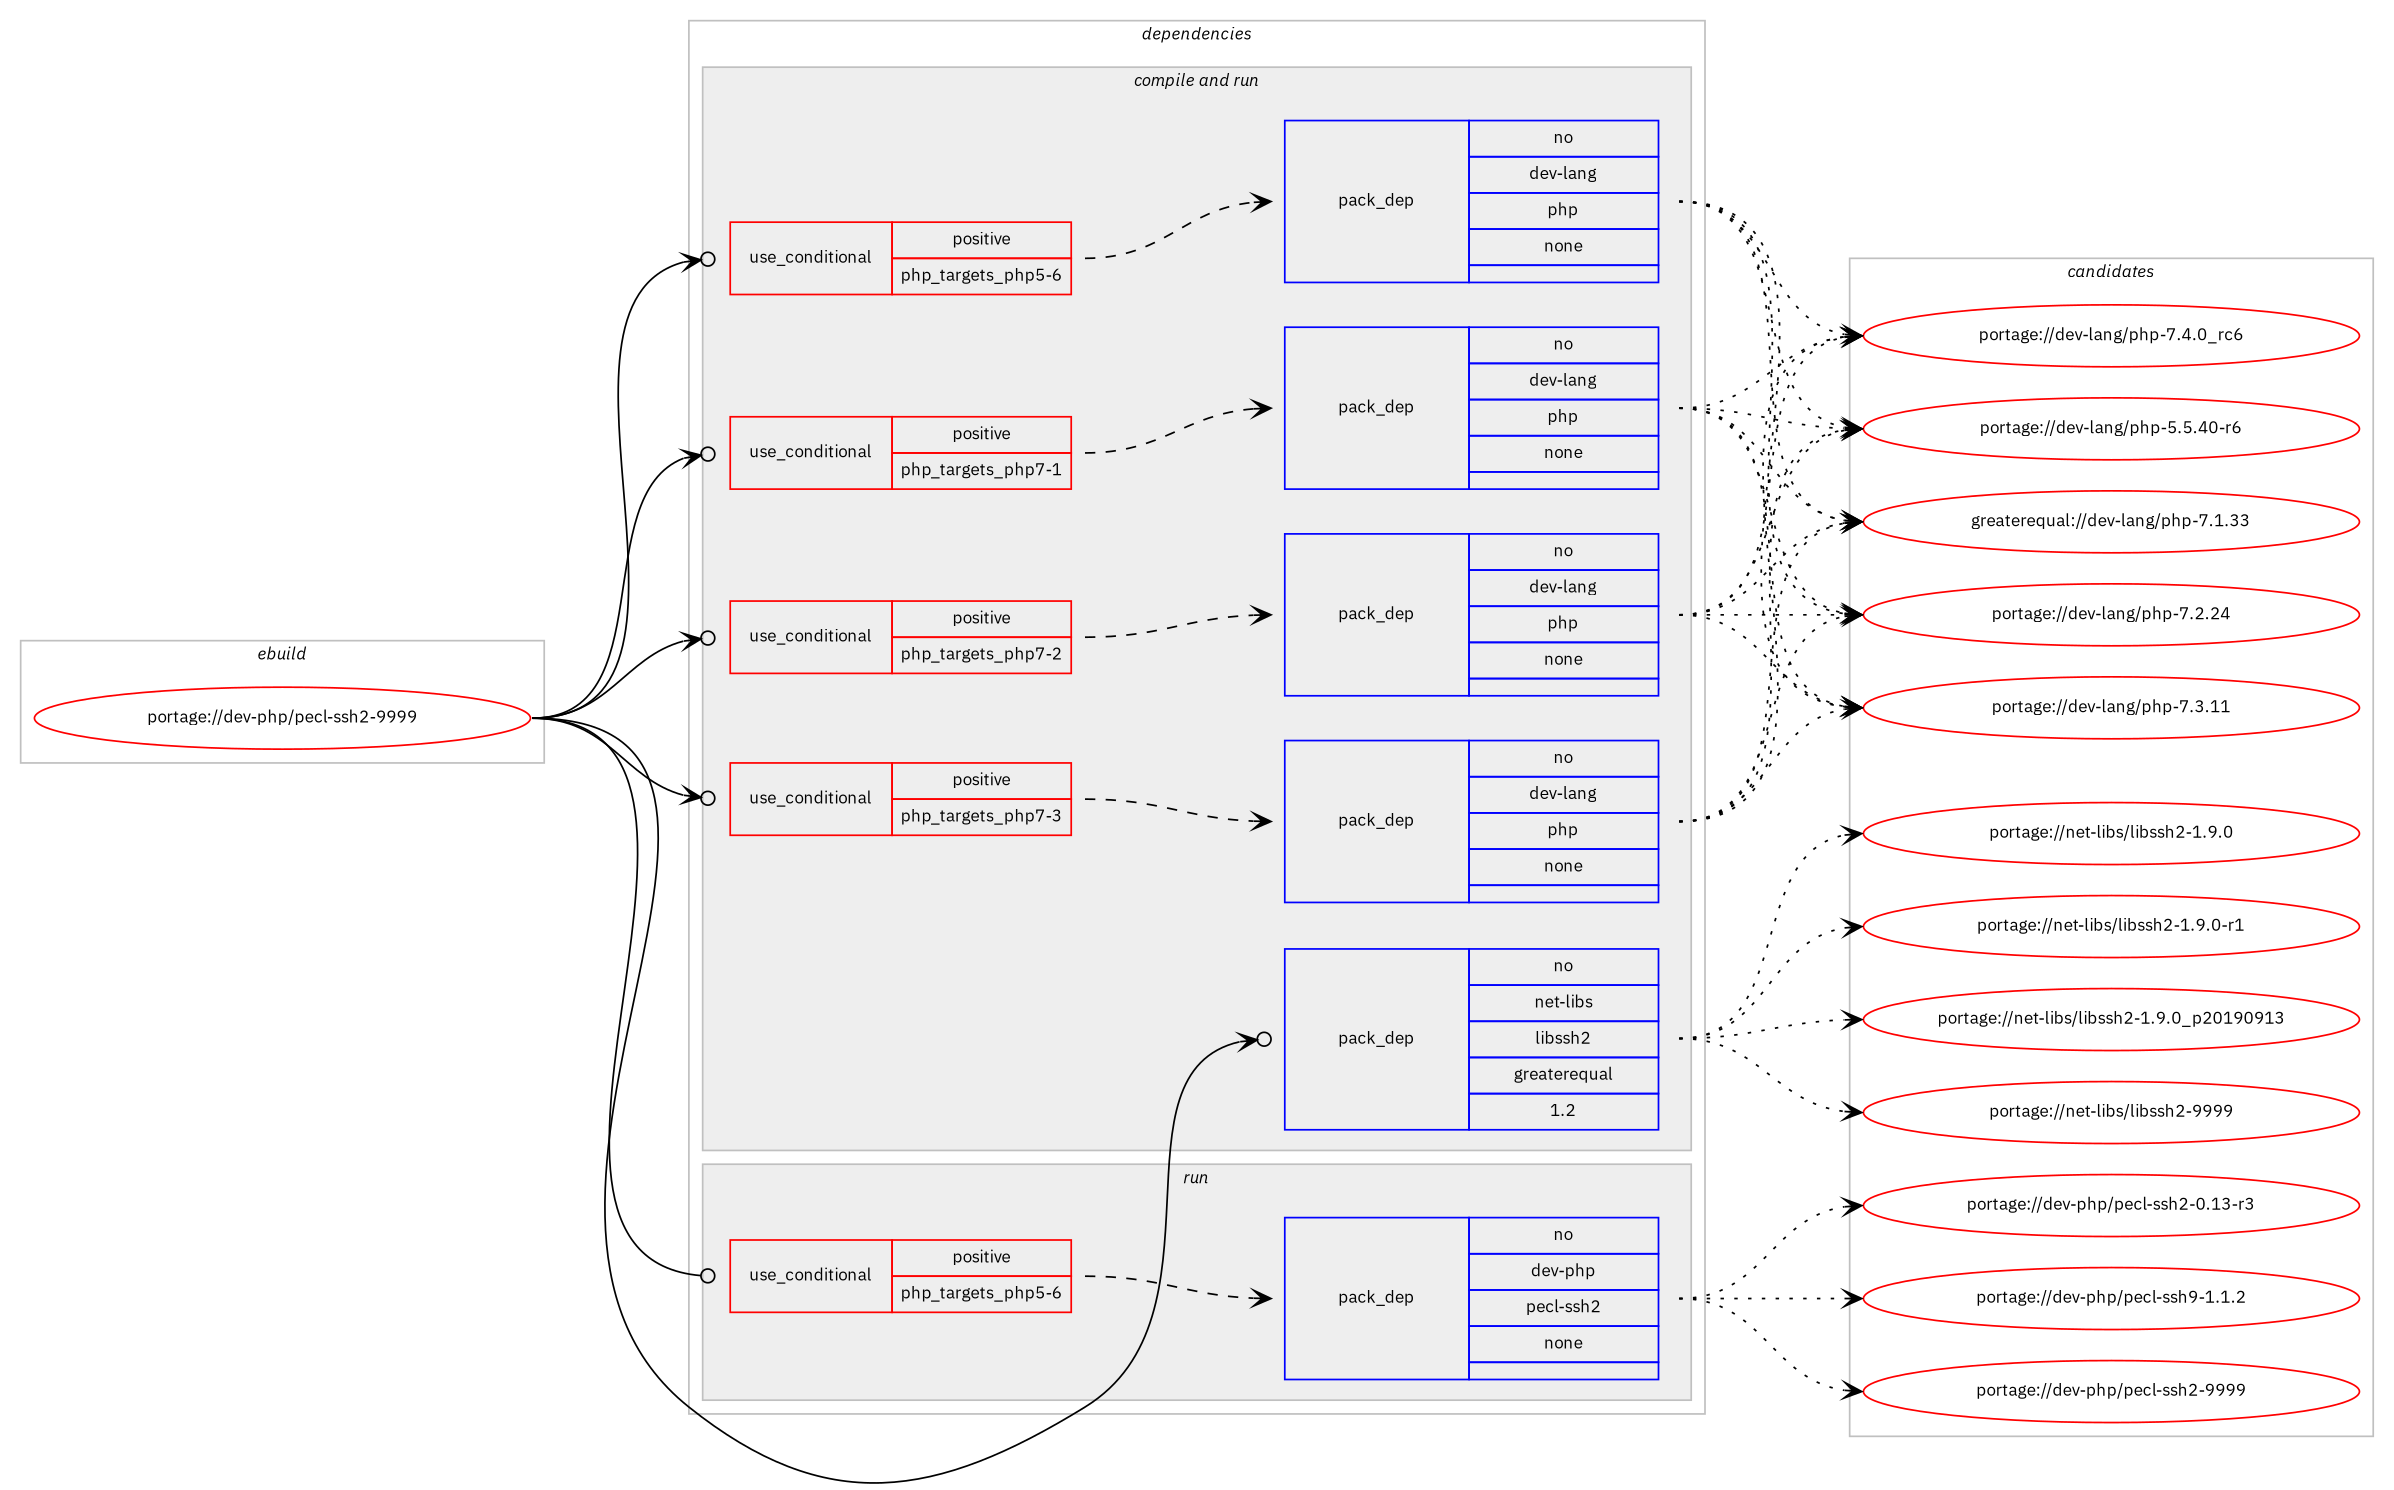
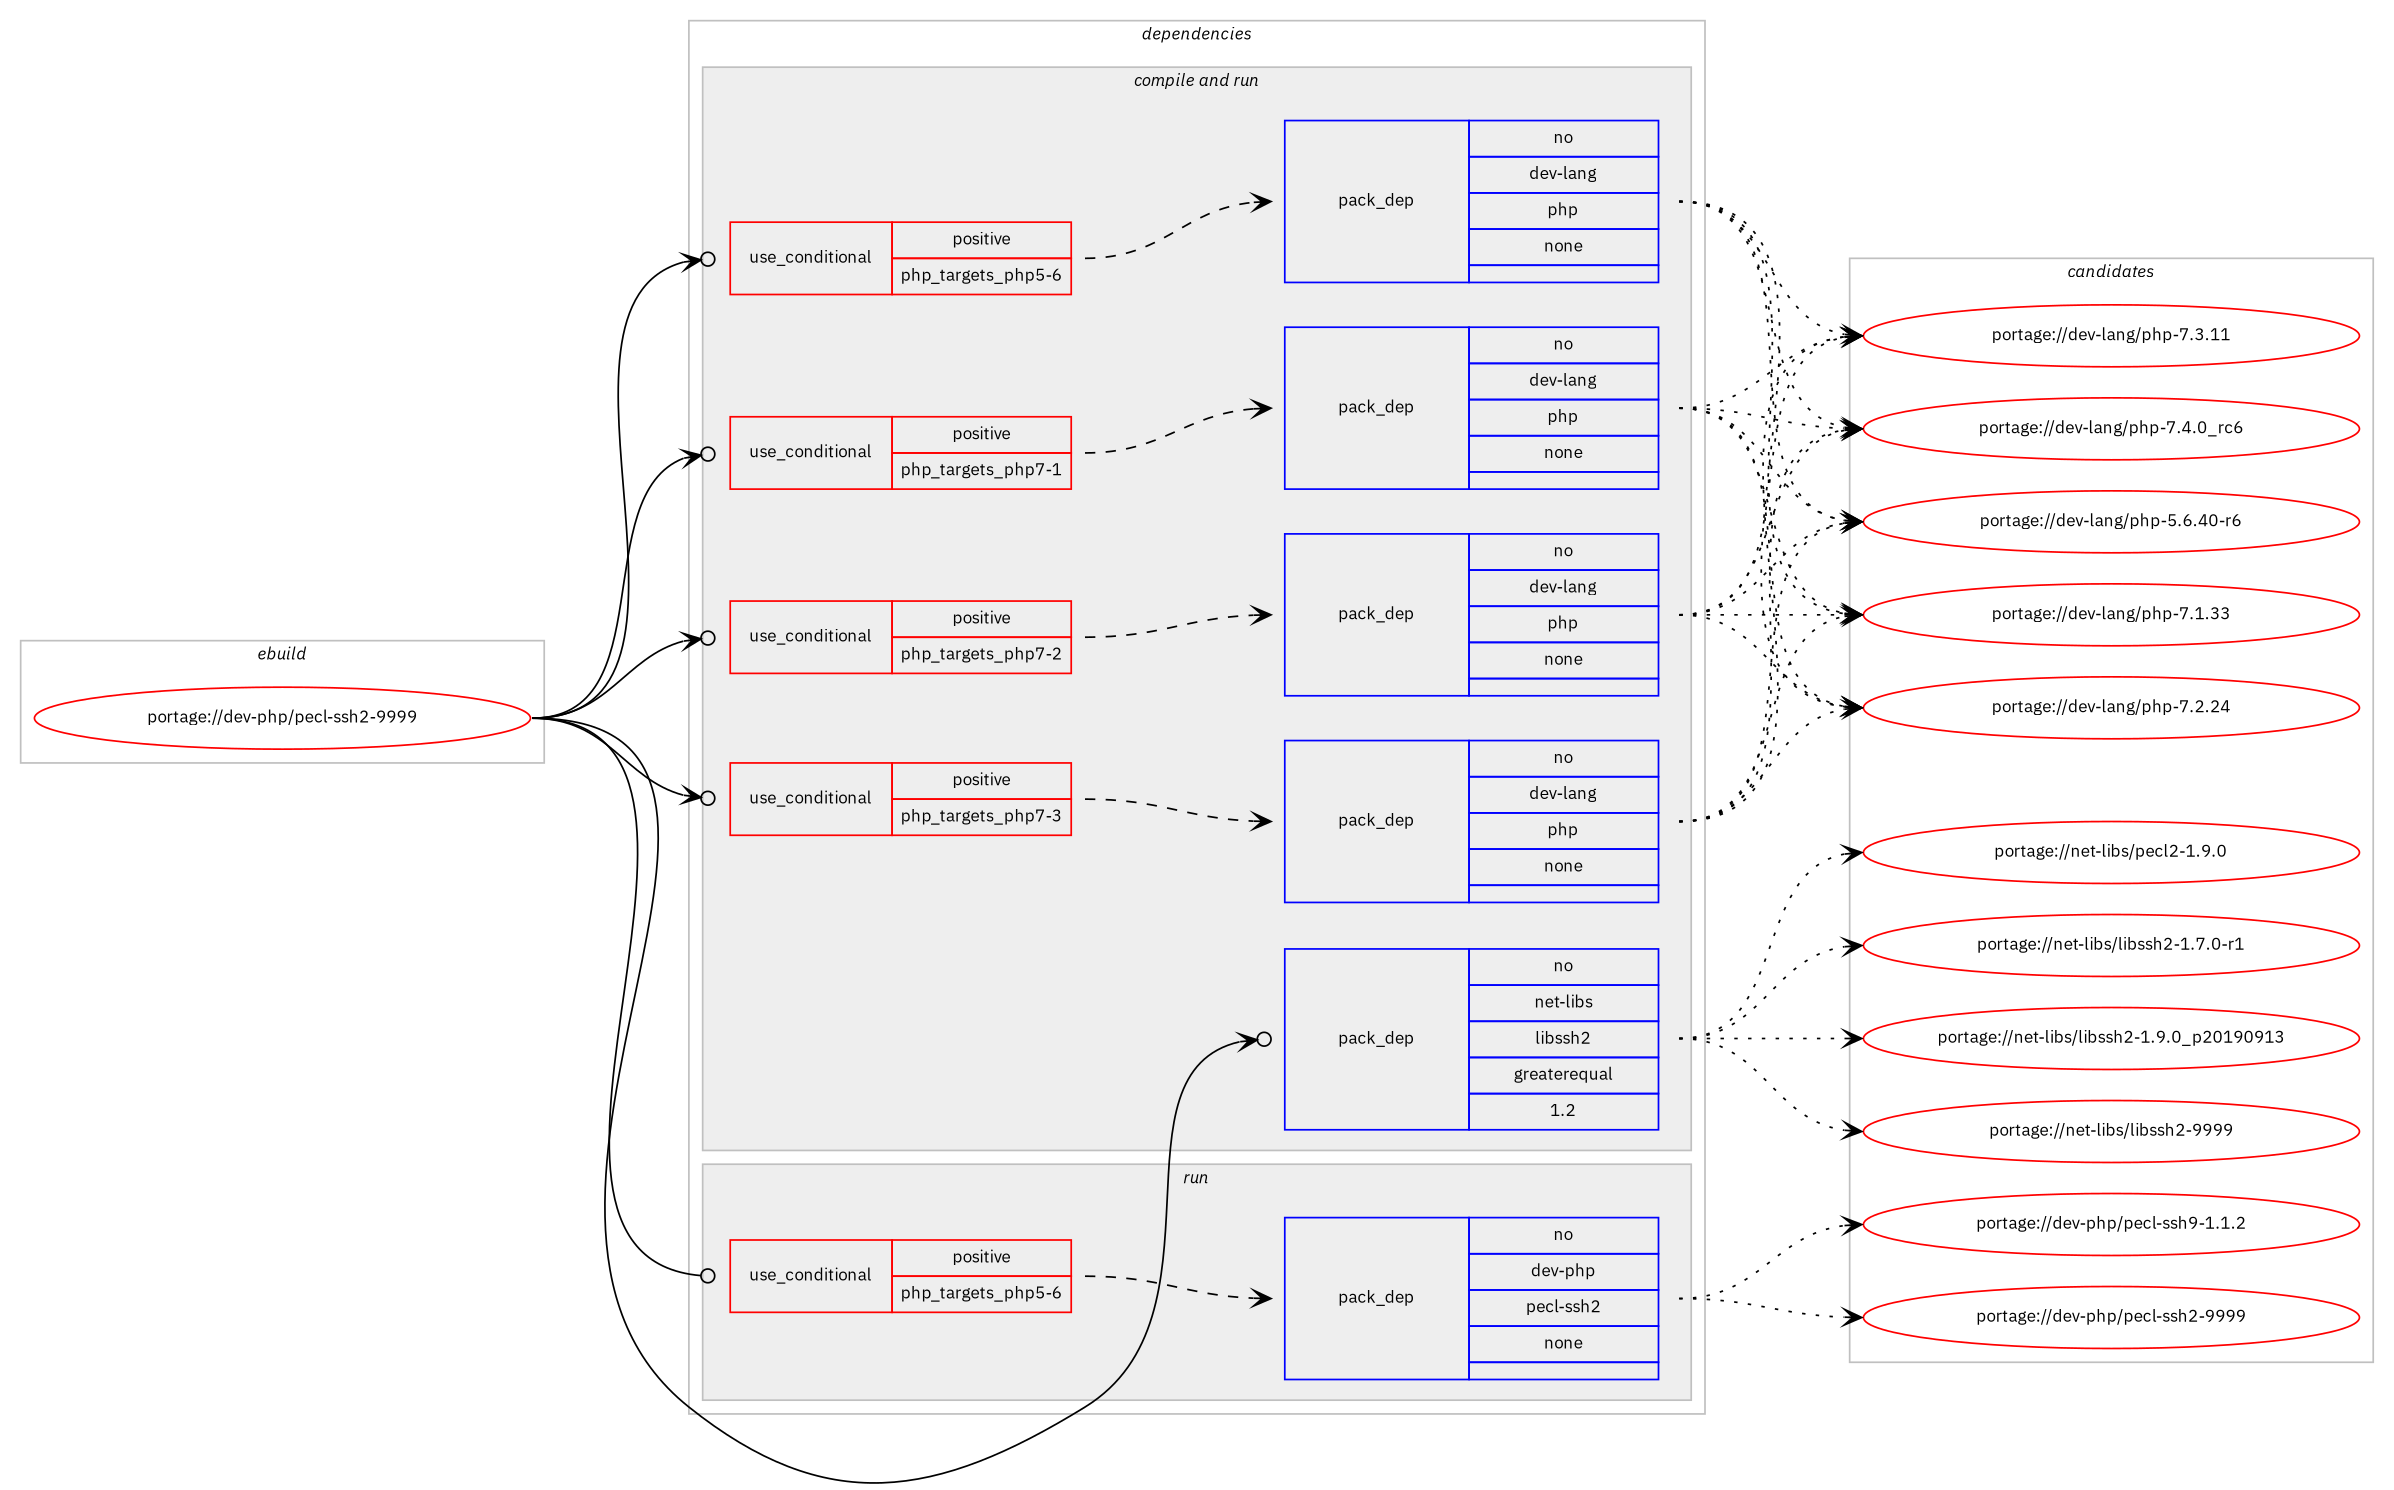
node "portage://dev-lang/php-5.5.40-r6": label "portage://dev-lang/php-5.5.40-r6" -> "portage://dev-lang/php-5.6.40-r6"
node "greaterequal://dev-lang/php-7.1.33": label "greaterequal://dev-lang/php-7.1.33" -> "portage://dev-lang/php-7.1.33"
node "portage://net-libs/libssh2-1.9.0": label "portage://net-libs/libssh2-1.9.0" -> "portage://net-libs/pecl2-1.9.0"
node "portage://net-libs/libssh2-1.9.0-r1": label "portage://net-libs/libssh2-1.9.0-r1" -> "portage://net-libs/libssh2-1.7.0-r1"
node "portage://dev-php/pecl-ssh2-0.13-r3": removed
